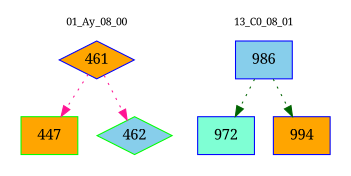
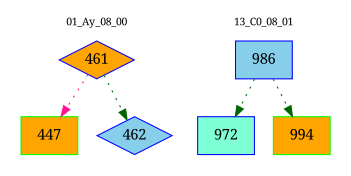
edge "461" -> "462": color deeppink -> darkgreen
node "462": color green -> blue
node "994": color blue -> green
